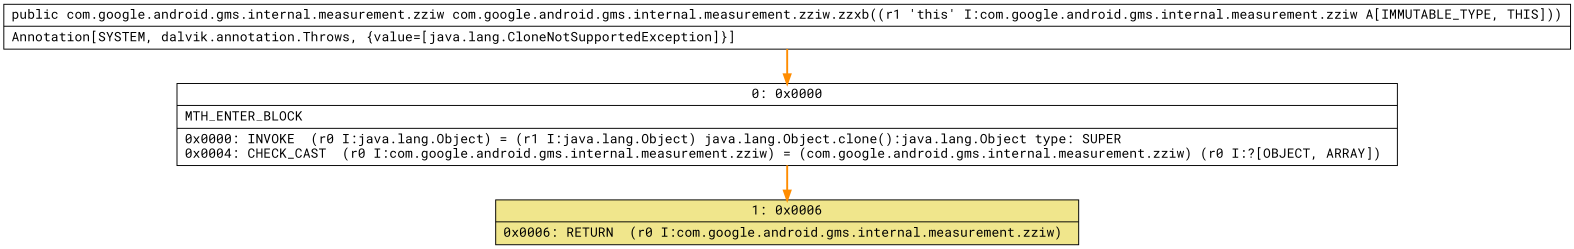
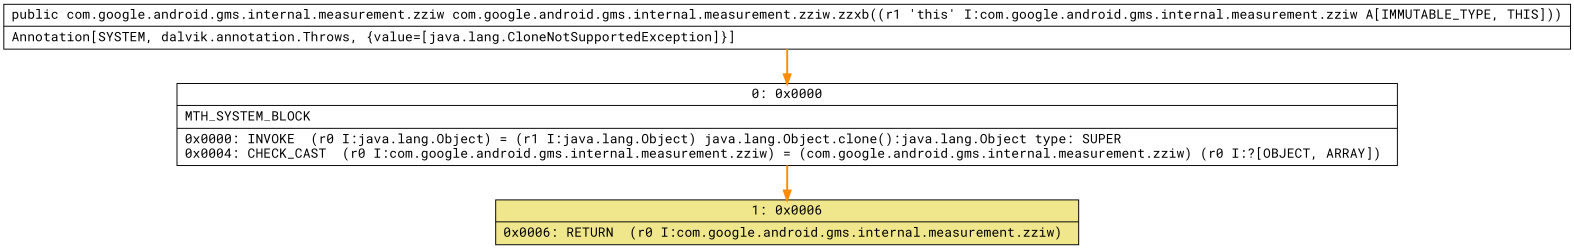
node "0: 0x0000": text "MTH_ENTER_BLOCK" -> "MTH_SYSTEM_BLOCK"
